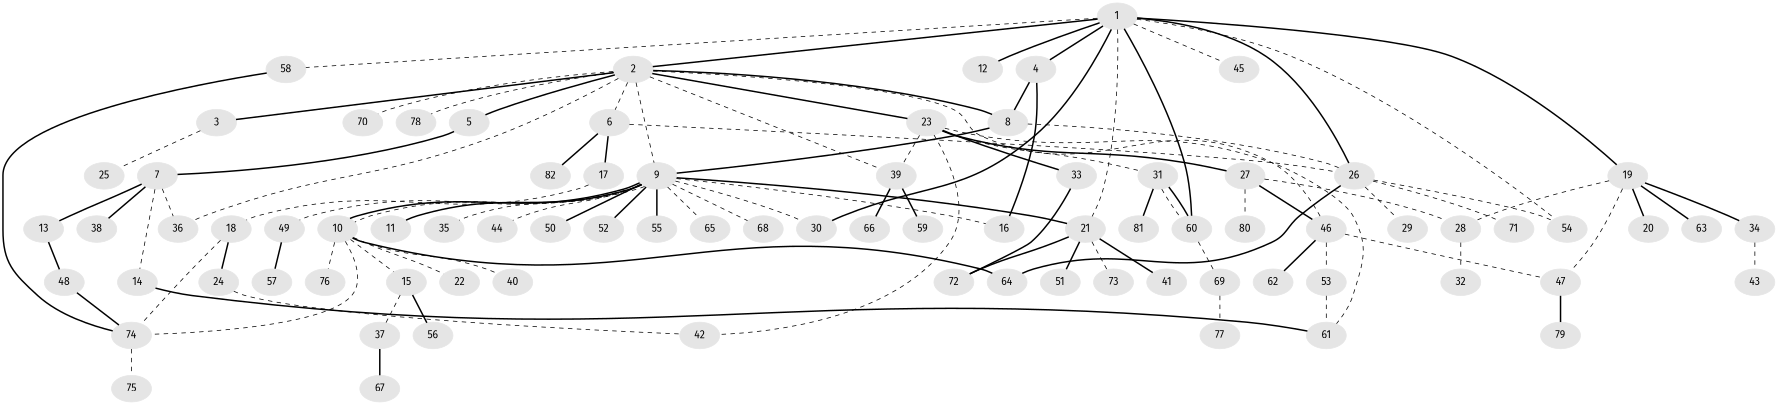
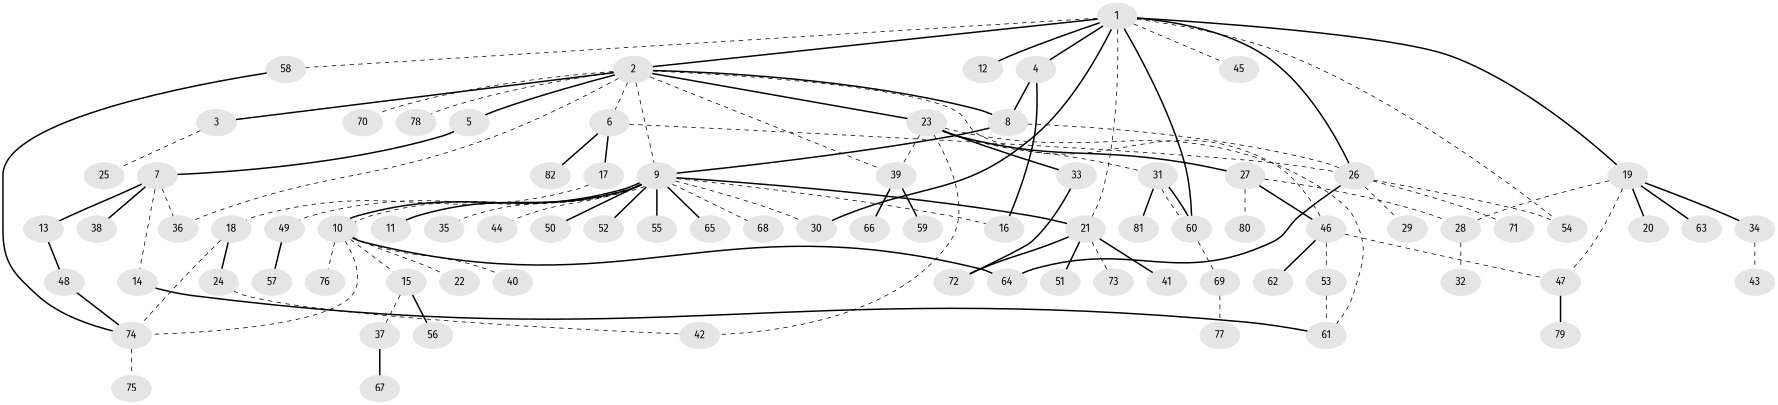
edge "9" -- "65": style dashed -> bold
